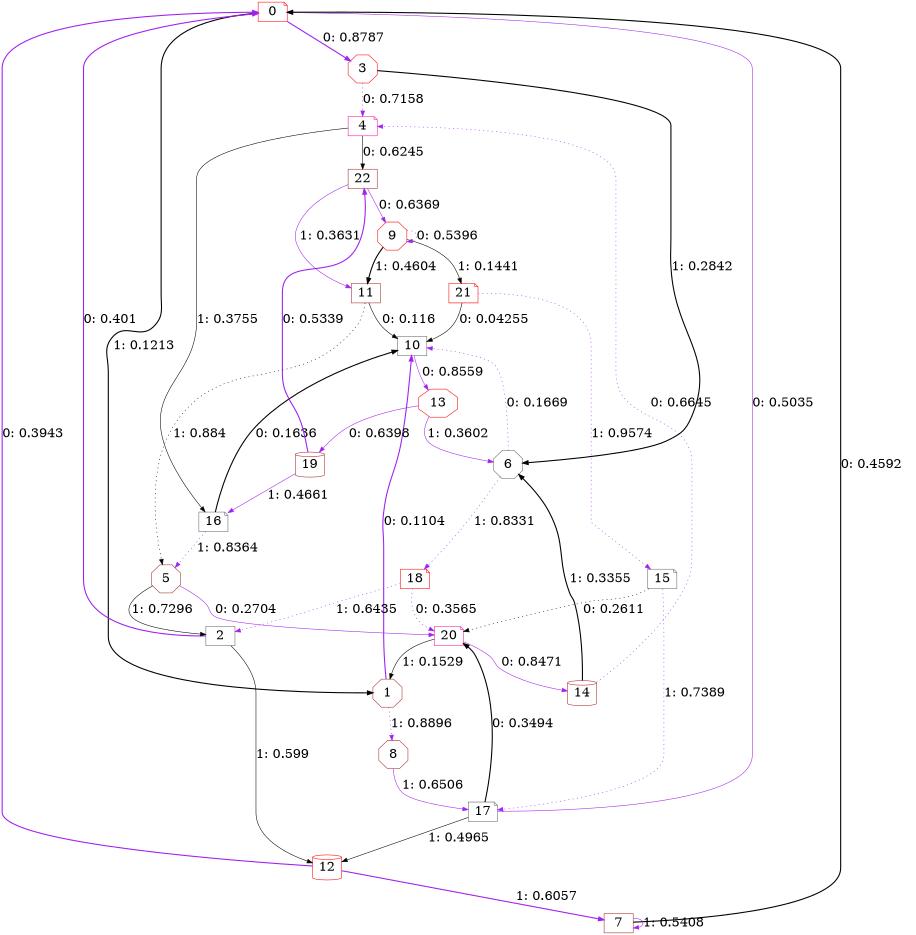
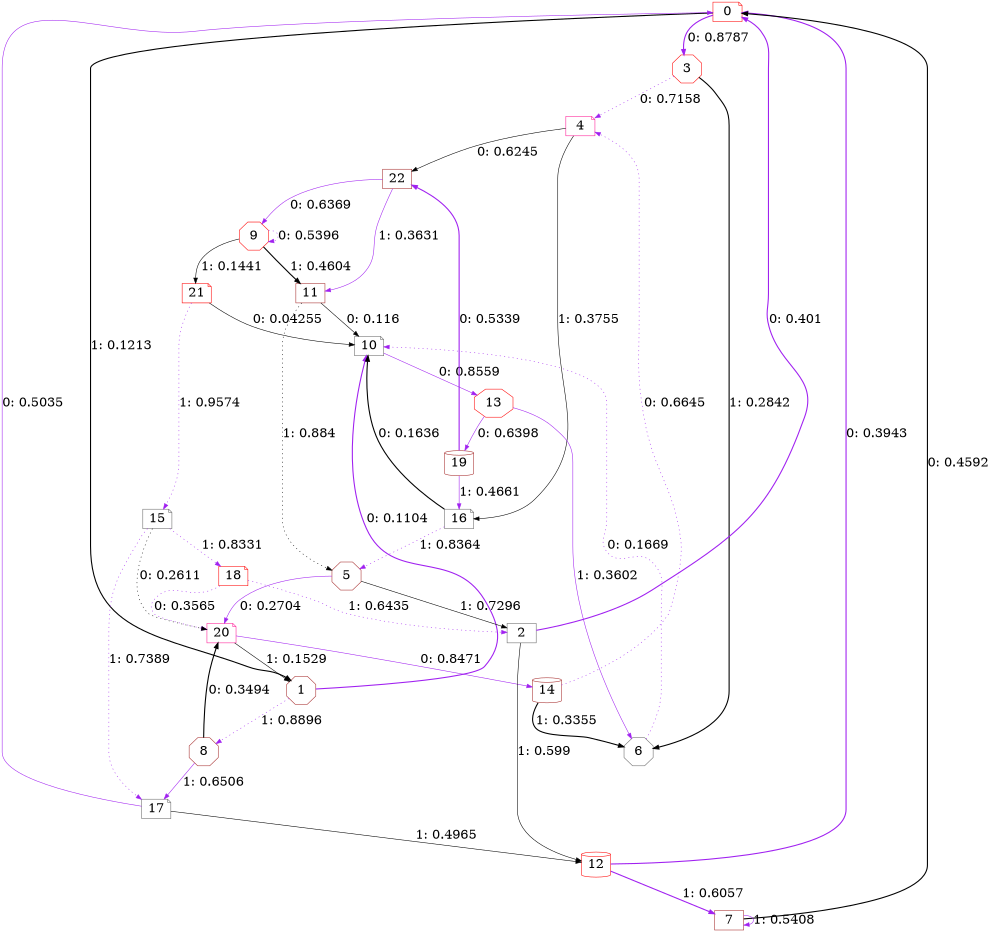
node "10": shape box -> note
edge "6" -> "18": now "15" -> "18"
edge "17" -> "20": now "8" -> "20"
